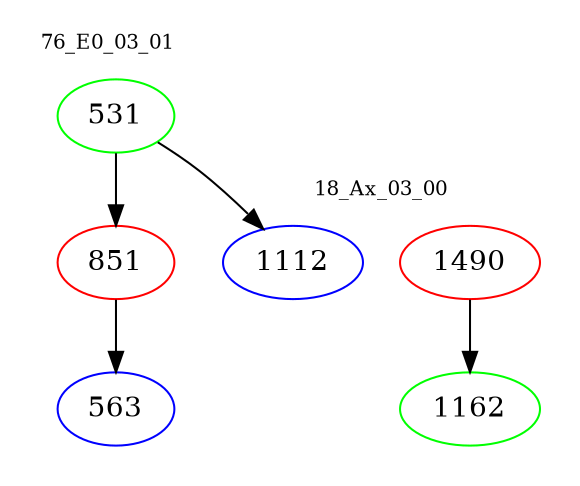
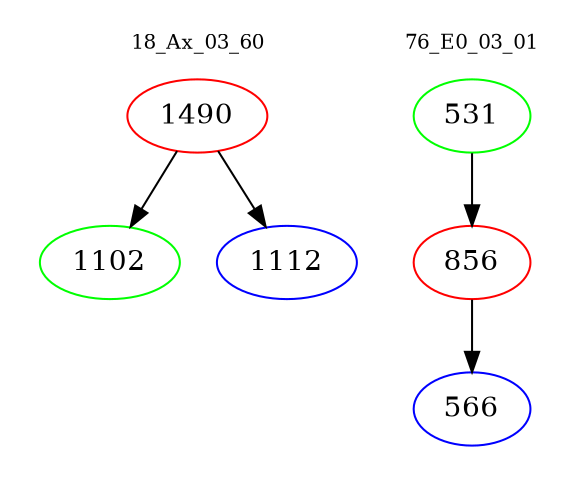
edge "531" -> "1112": now "1490" -> "1112"
cluster "18_Ax_03_00": label "18_Ax_03_00" -> "18_Ax_03_60"
node "851": label "851" -> "856"
node "563": label "563" -> "566"
node "1162": label "1162" -> "1102"
